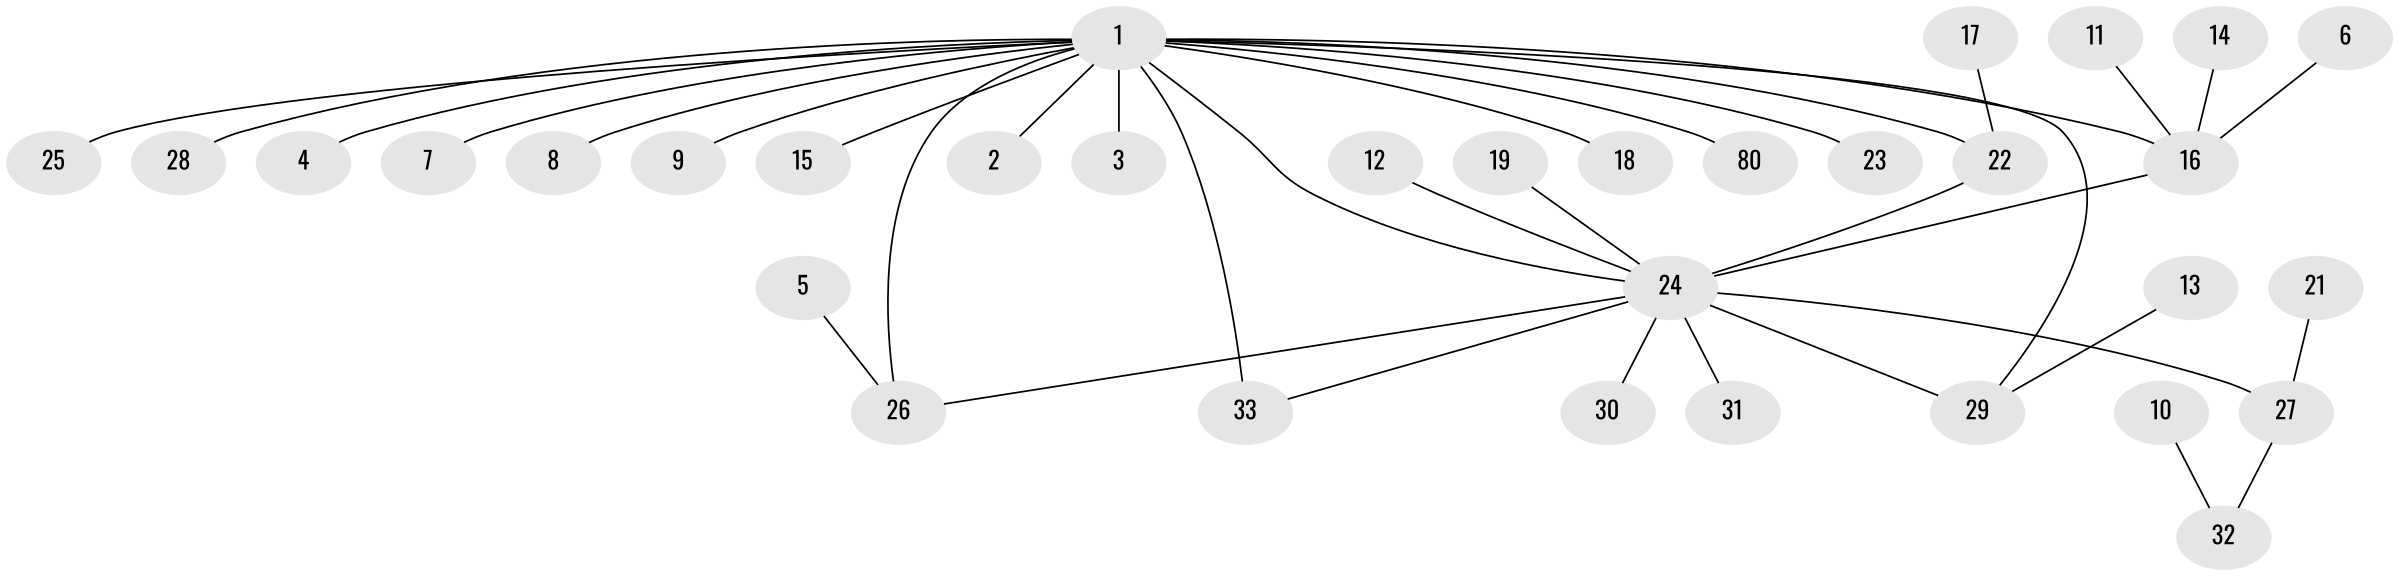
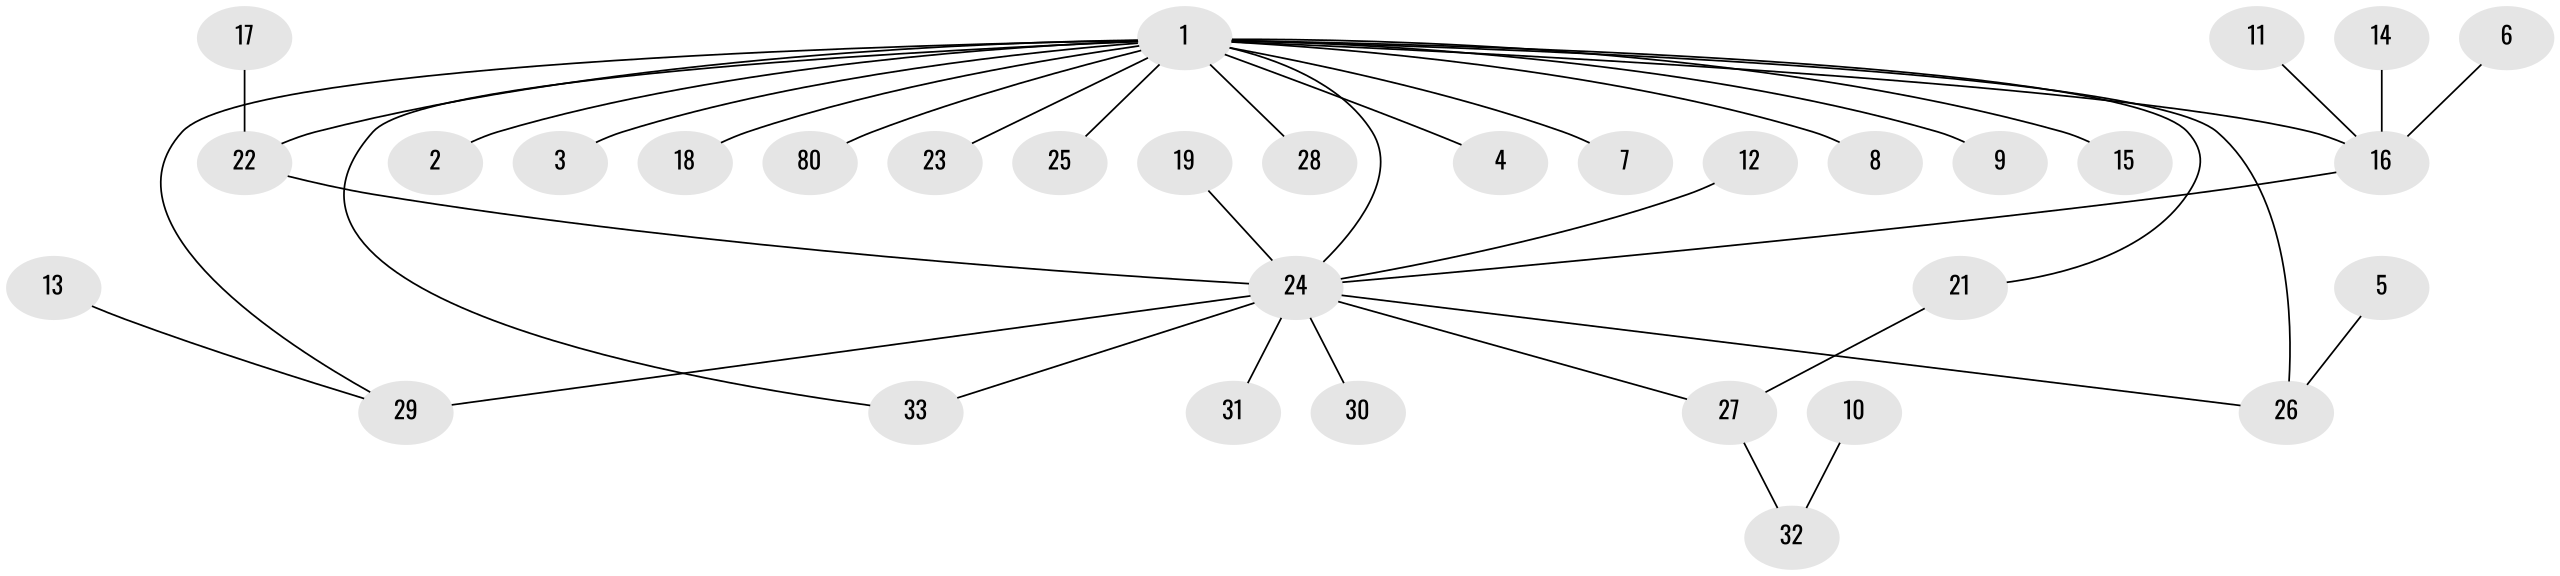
edge "1" -- "21": added
